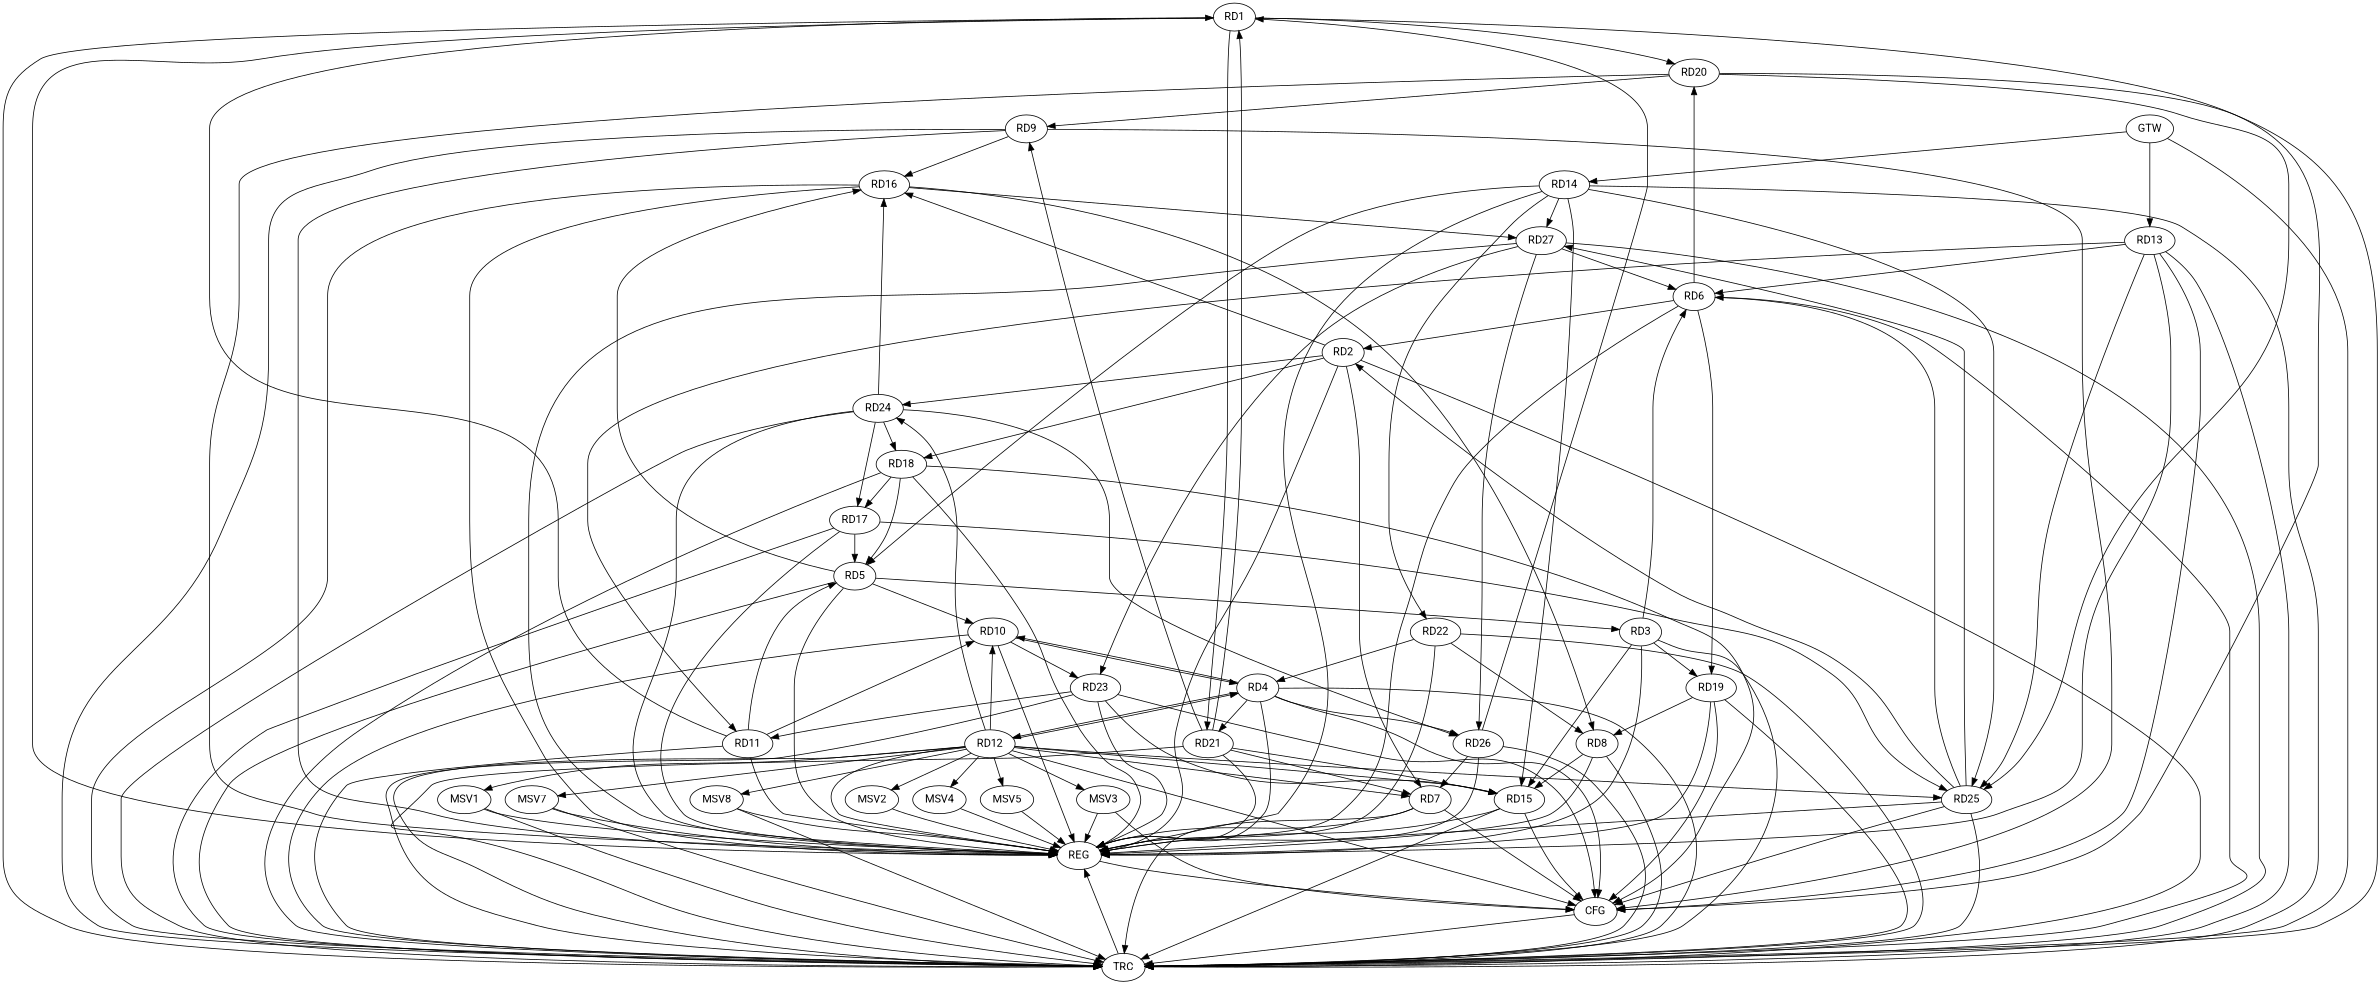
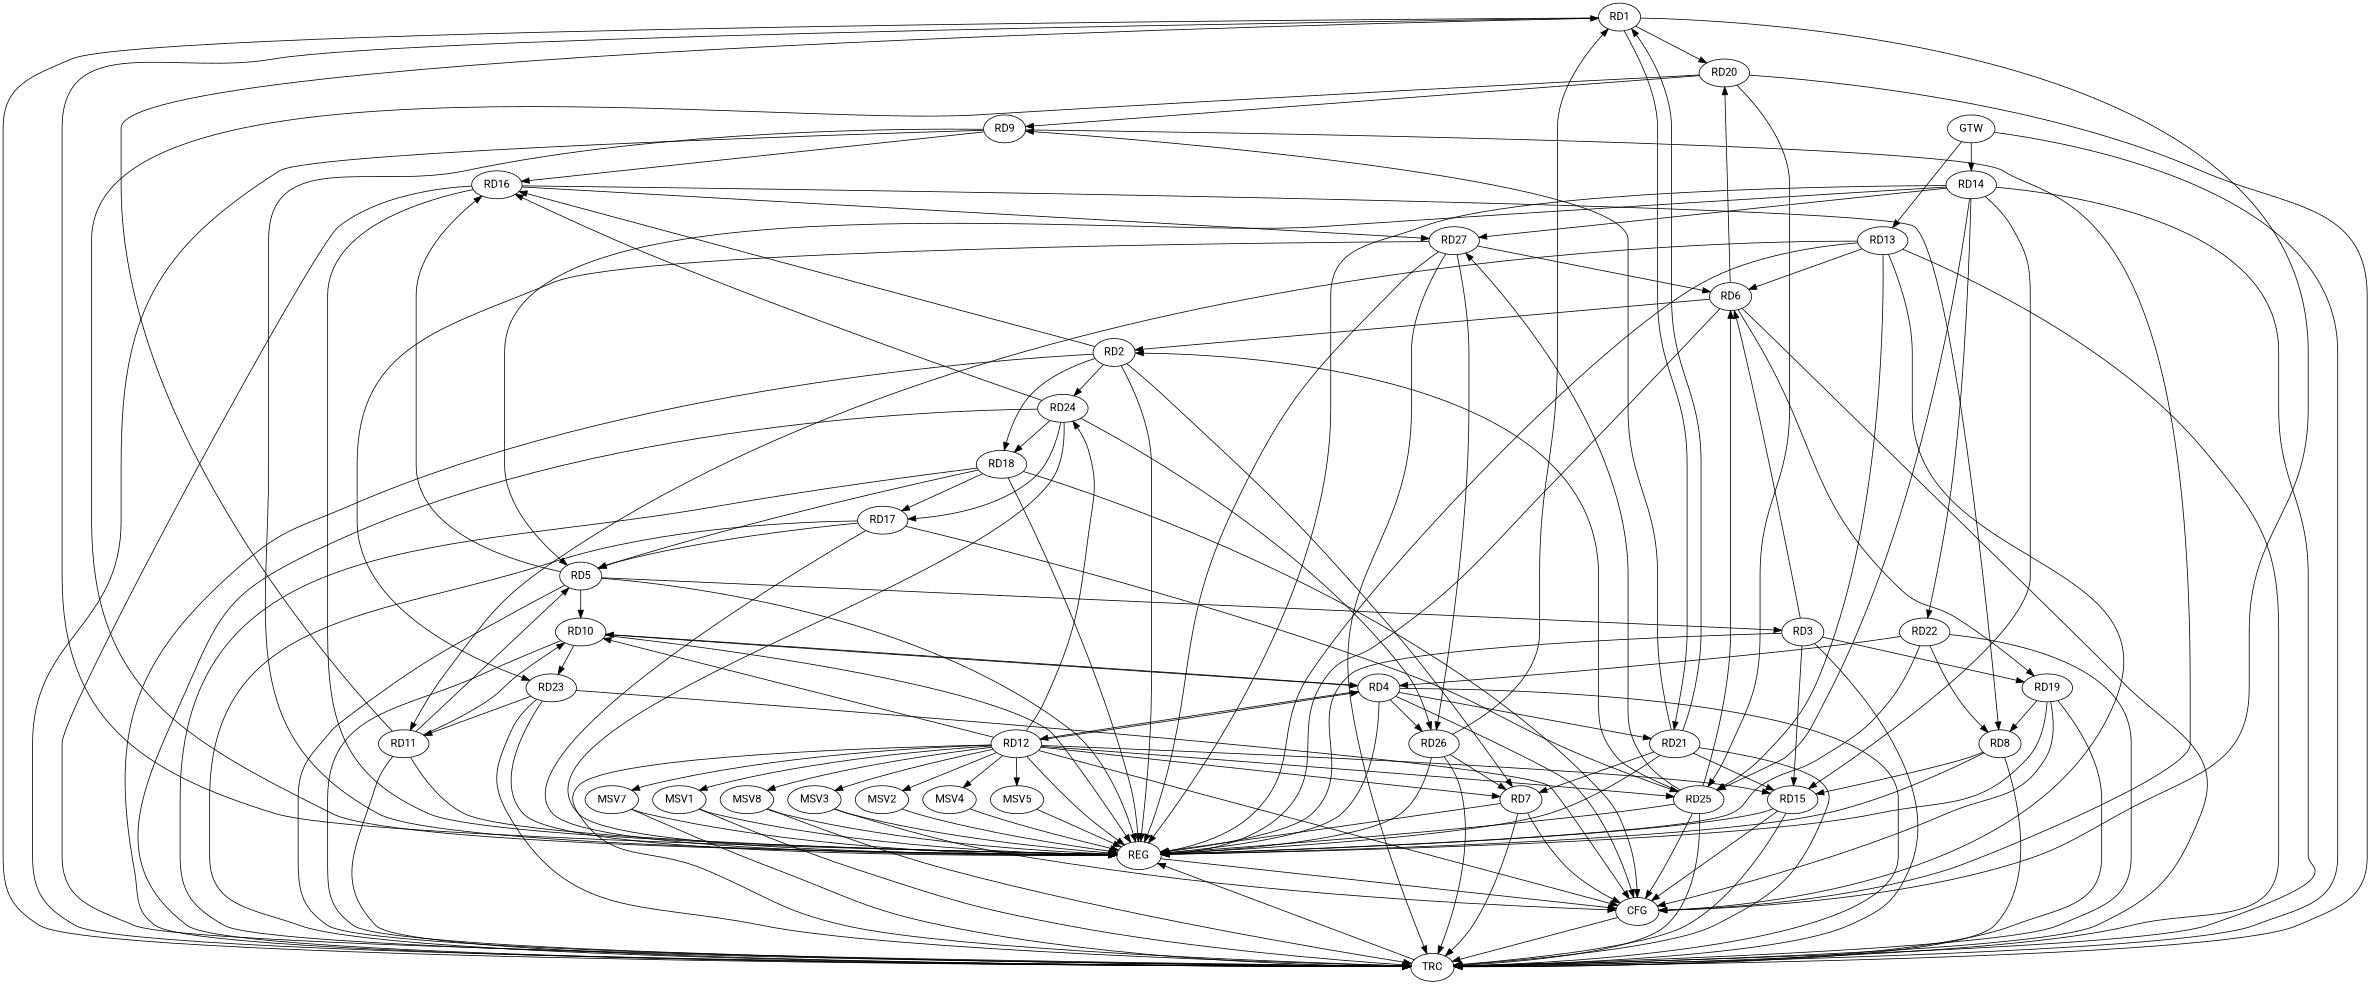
edge "RD23" -> "RD15": removed
